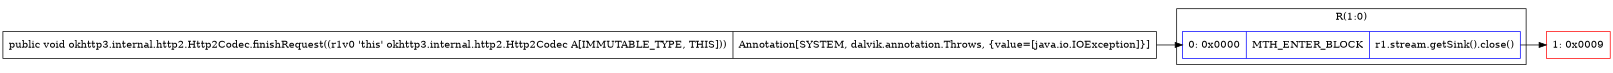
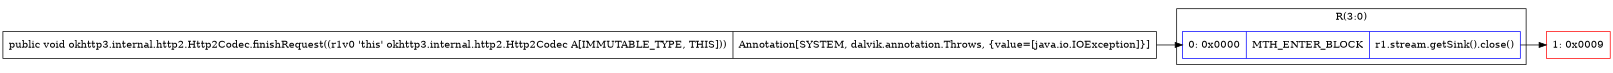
cluster "R(1:0)": label "R(1:0)" -> "R(3:0)"
